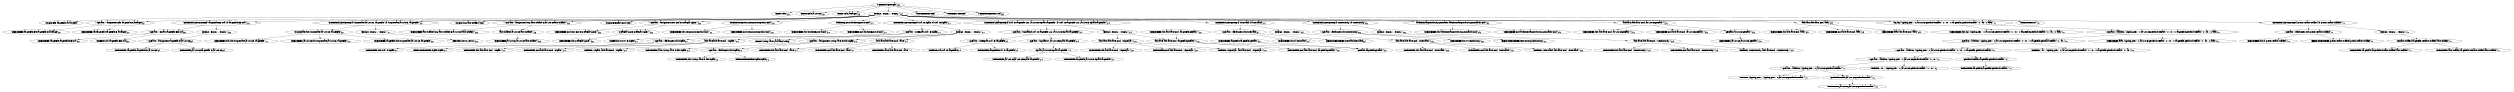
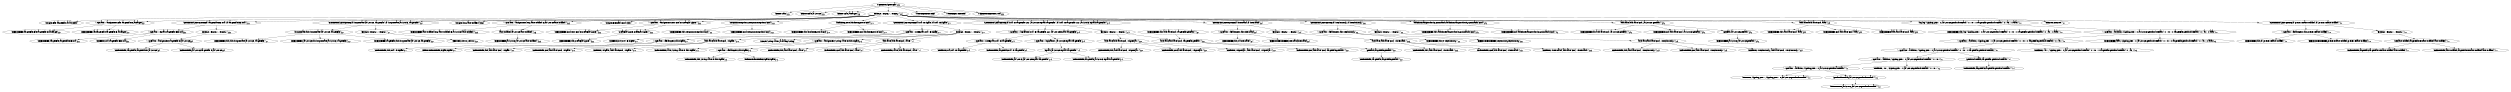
edge "(IDENTIFIER,targetFile,targetFile.getPath())" -> "(getPath,targetFile.getPath())": reversed
